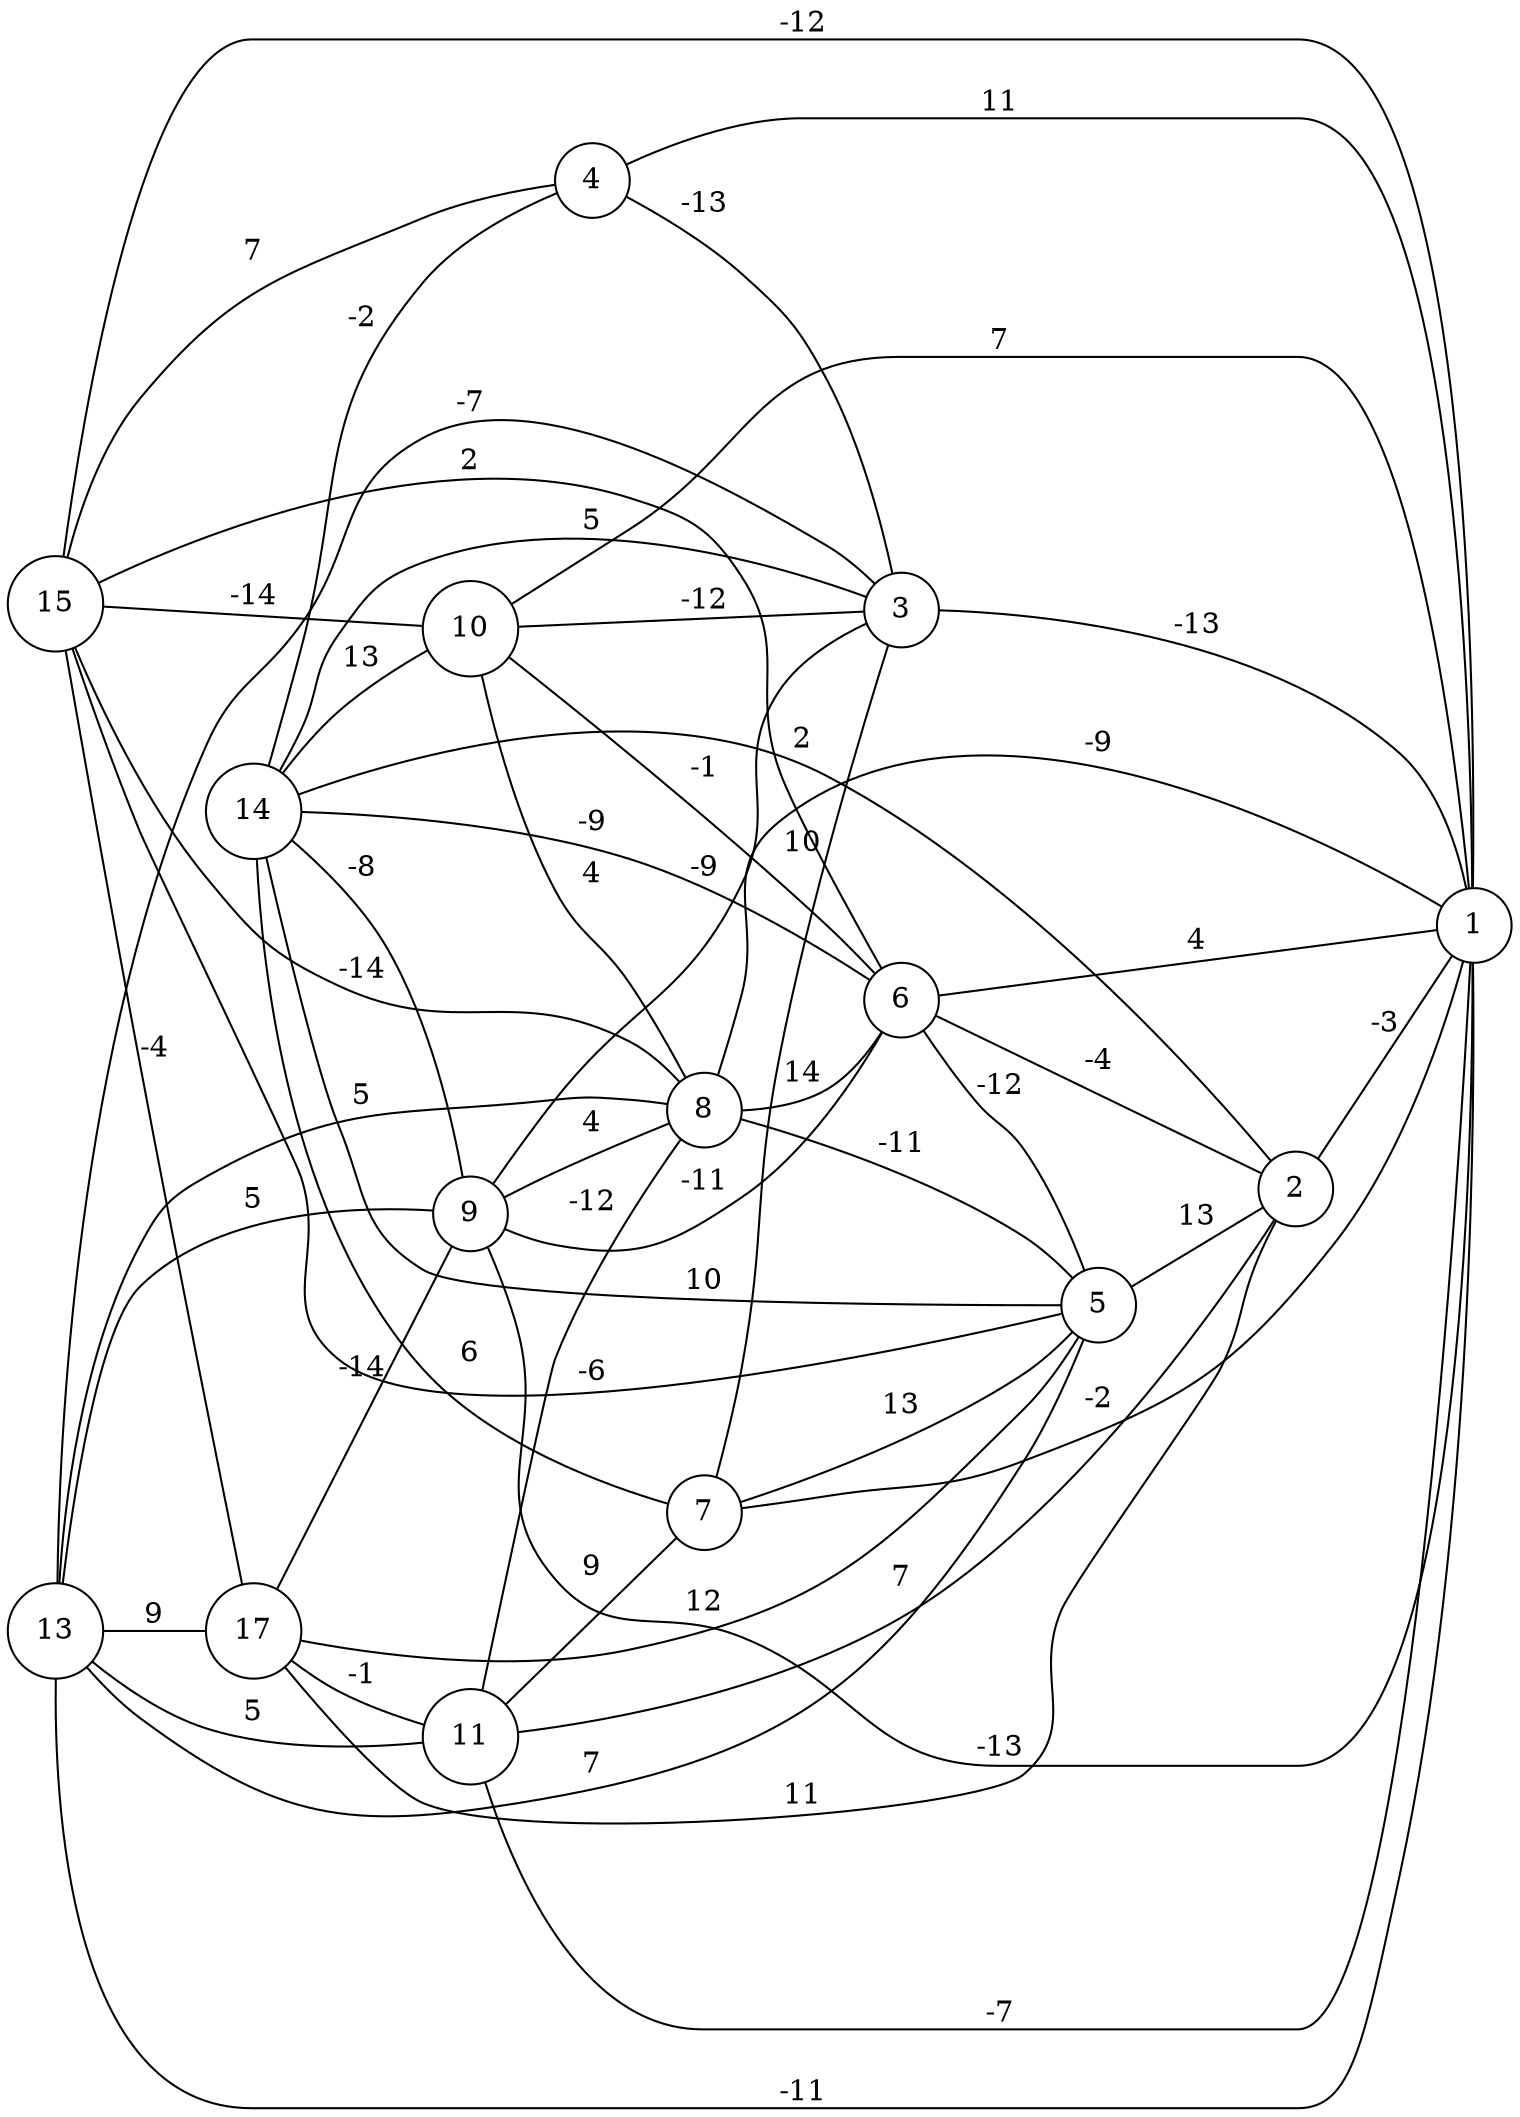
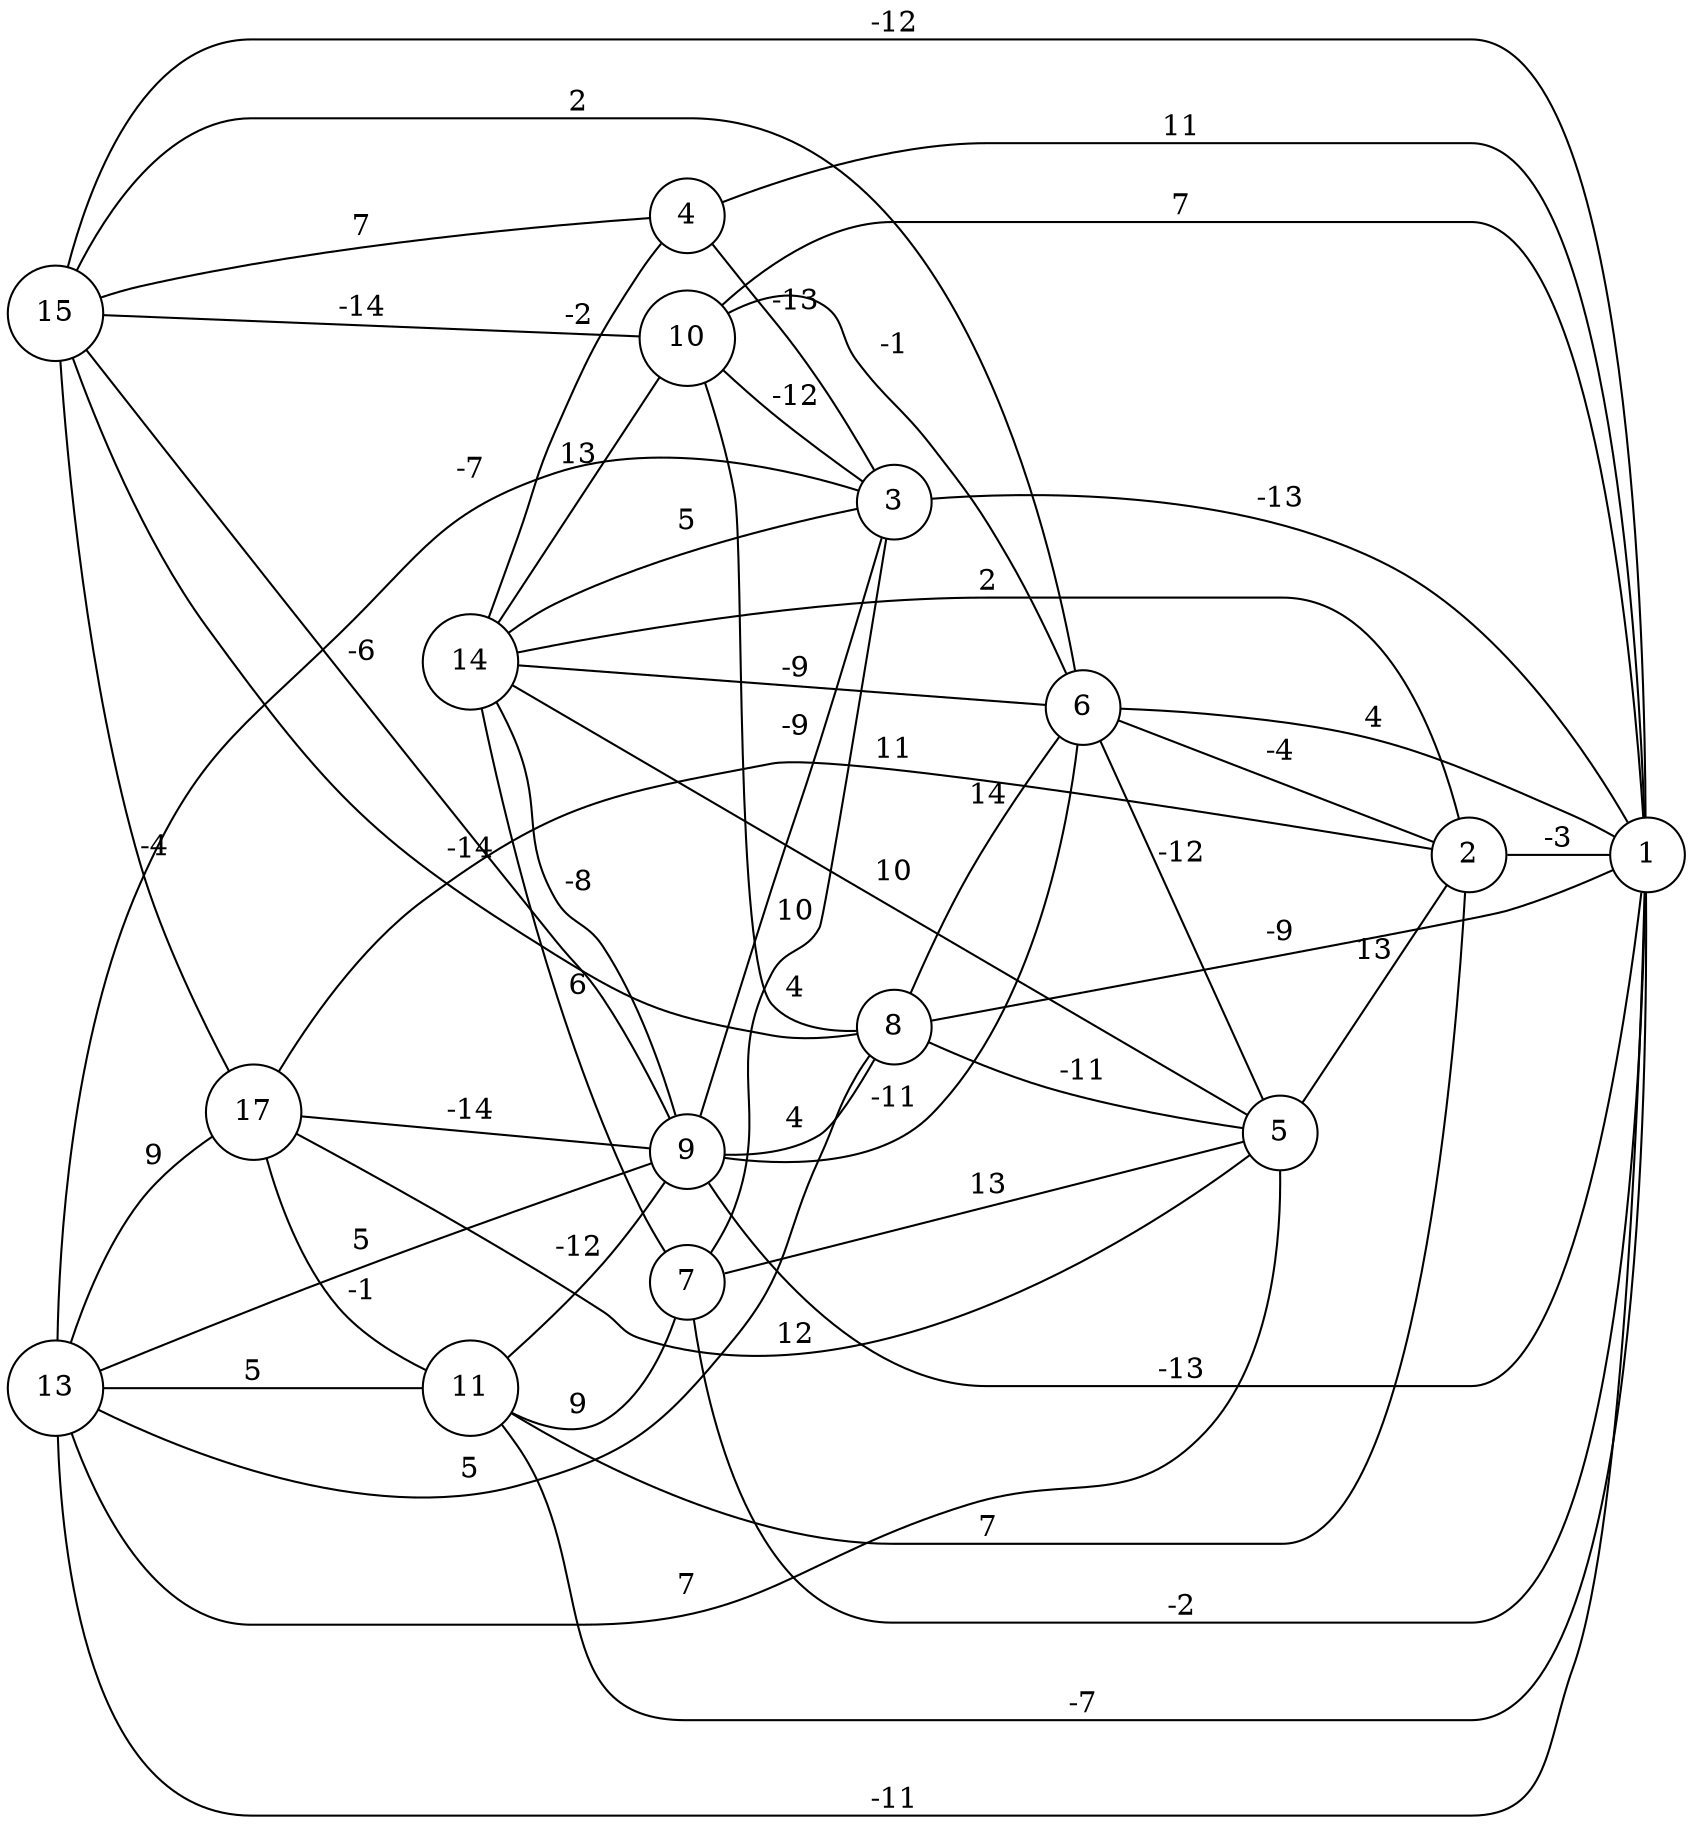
edge "15" -- "5": now "15" -- "9"
edge "8" -- "11": now "9" -- "11"
